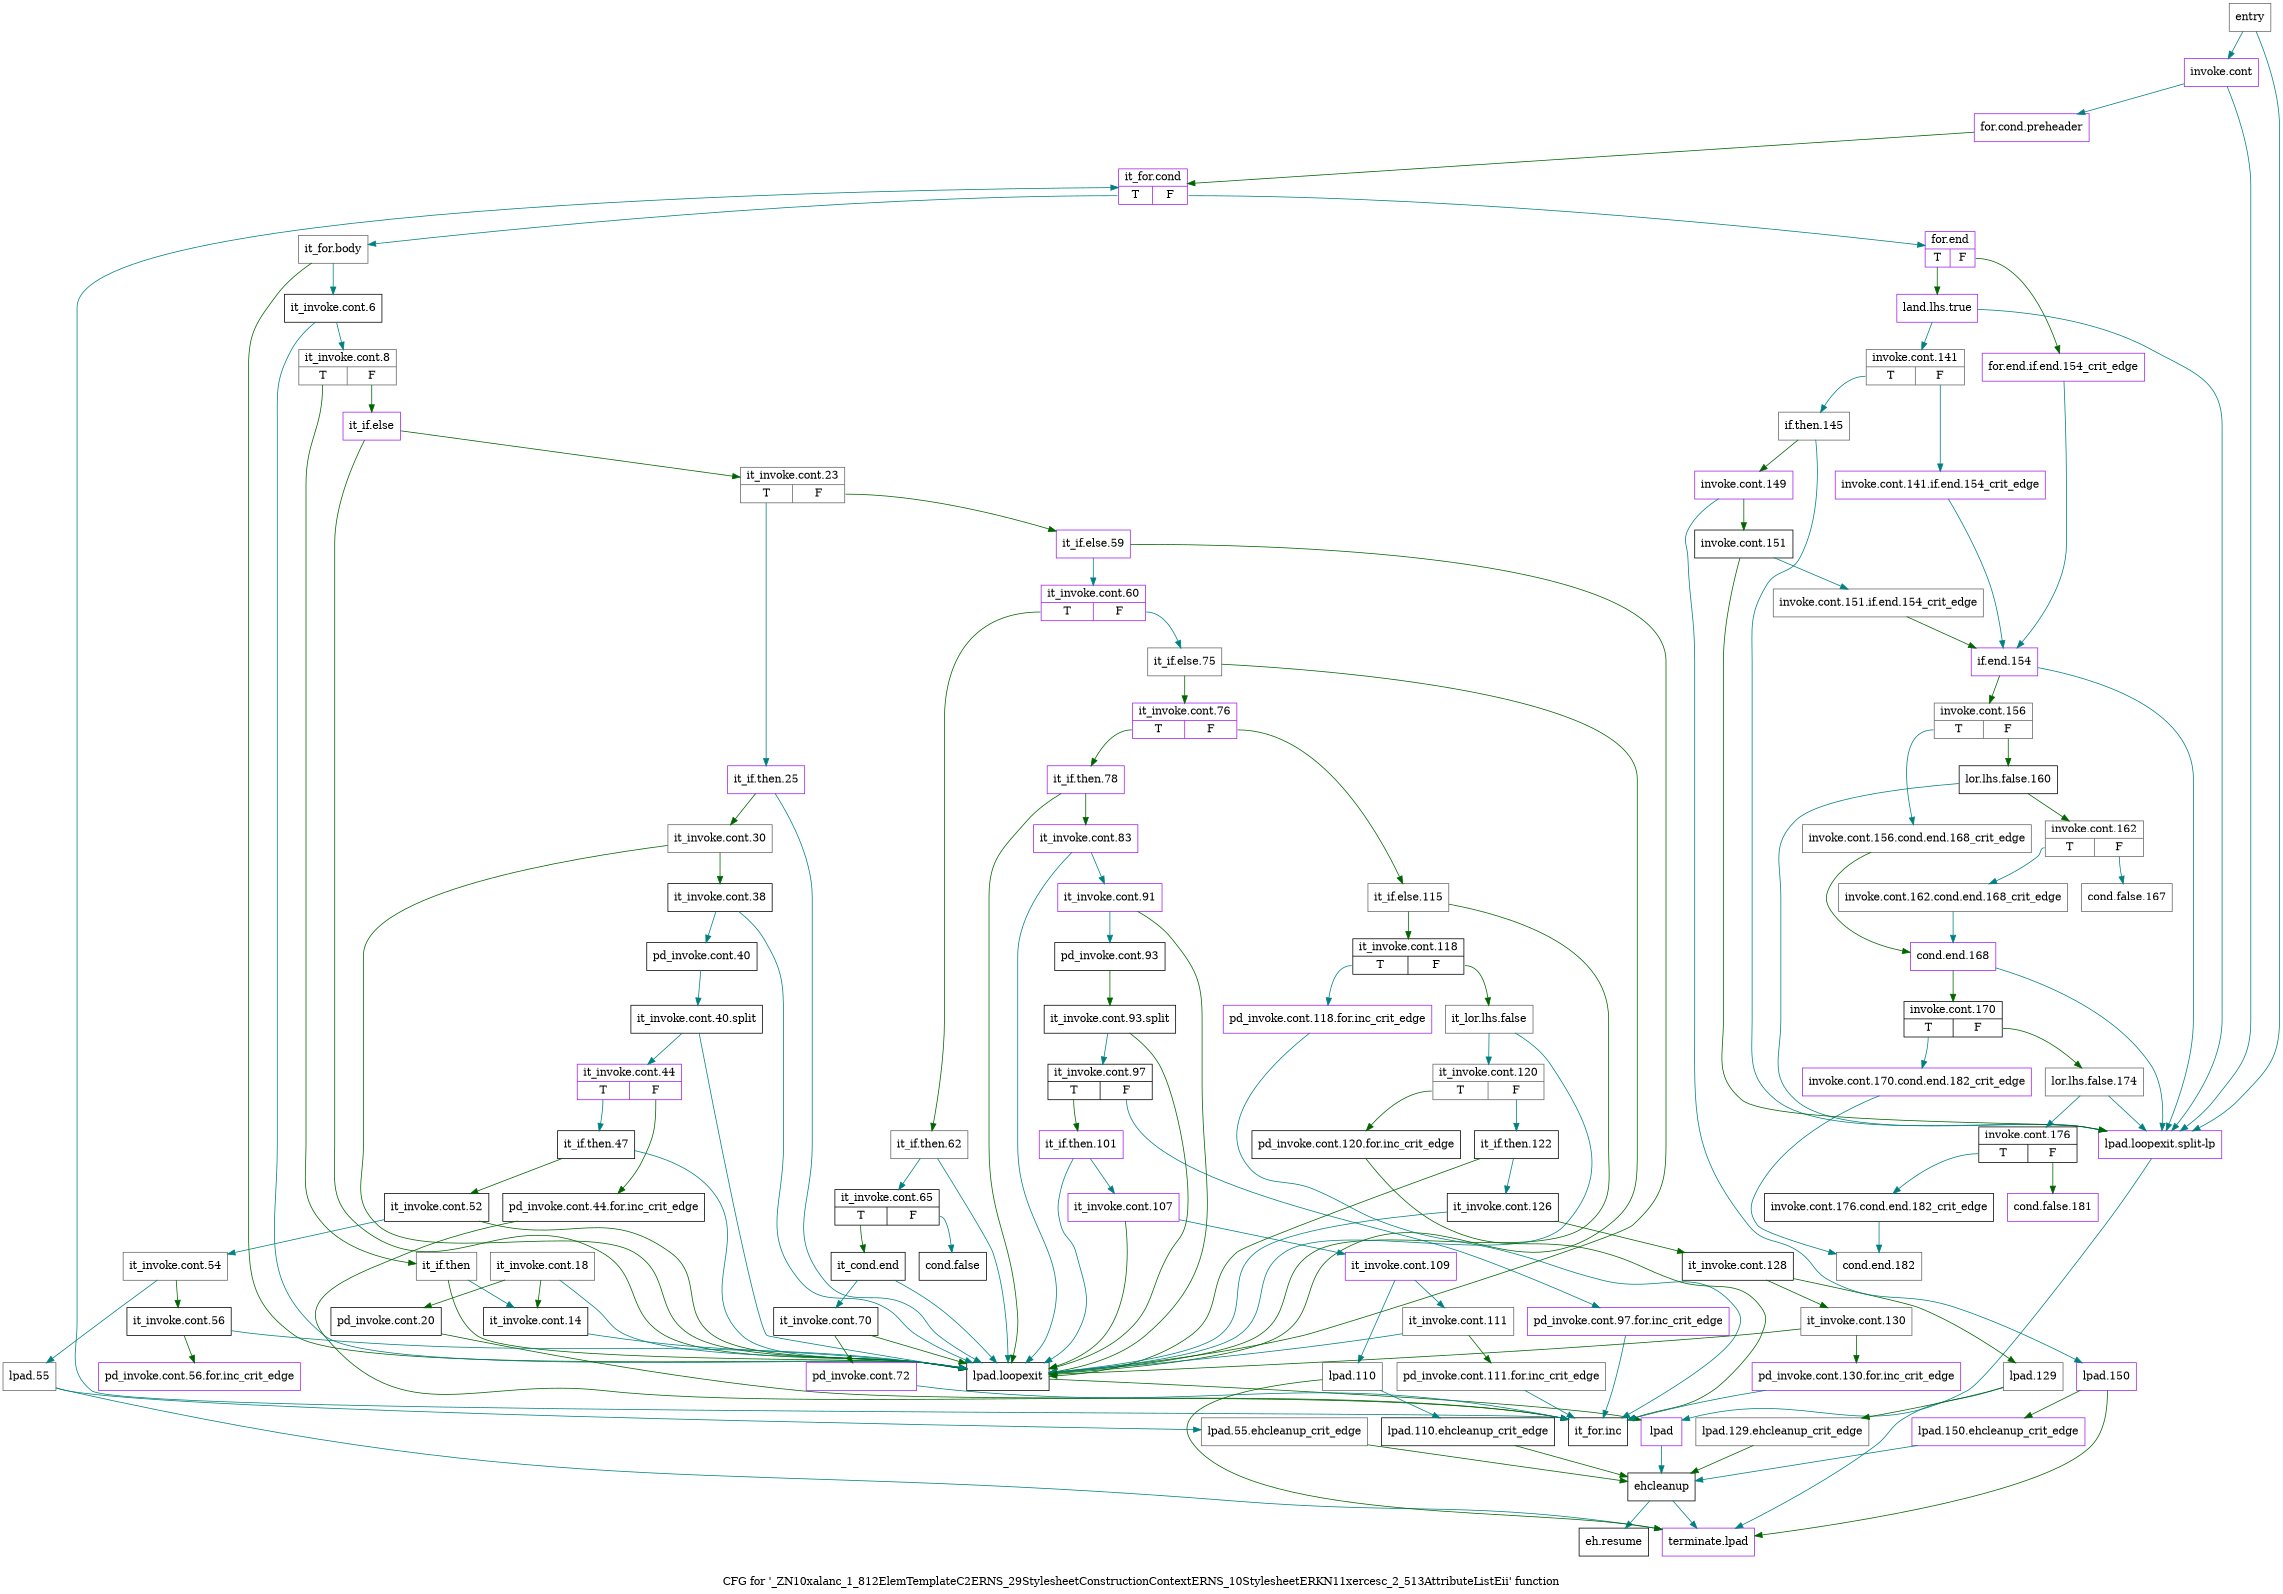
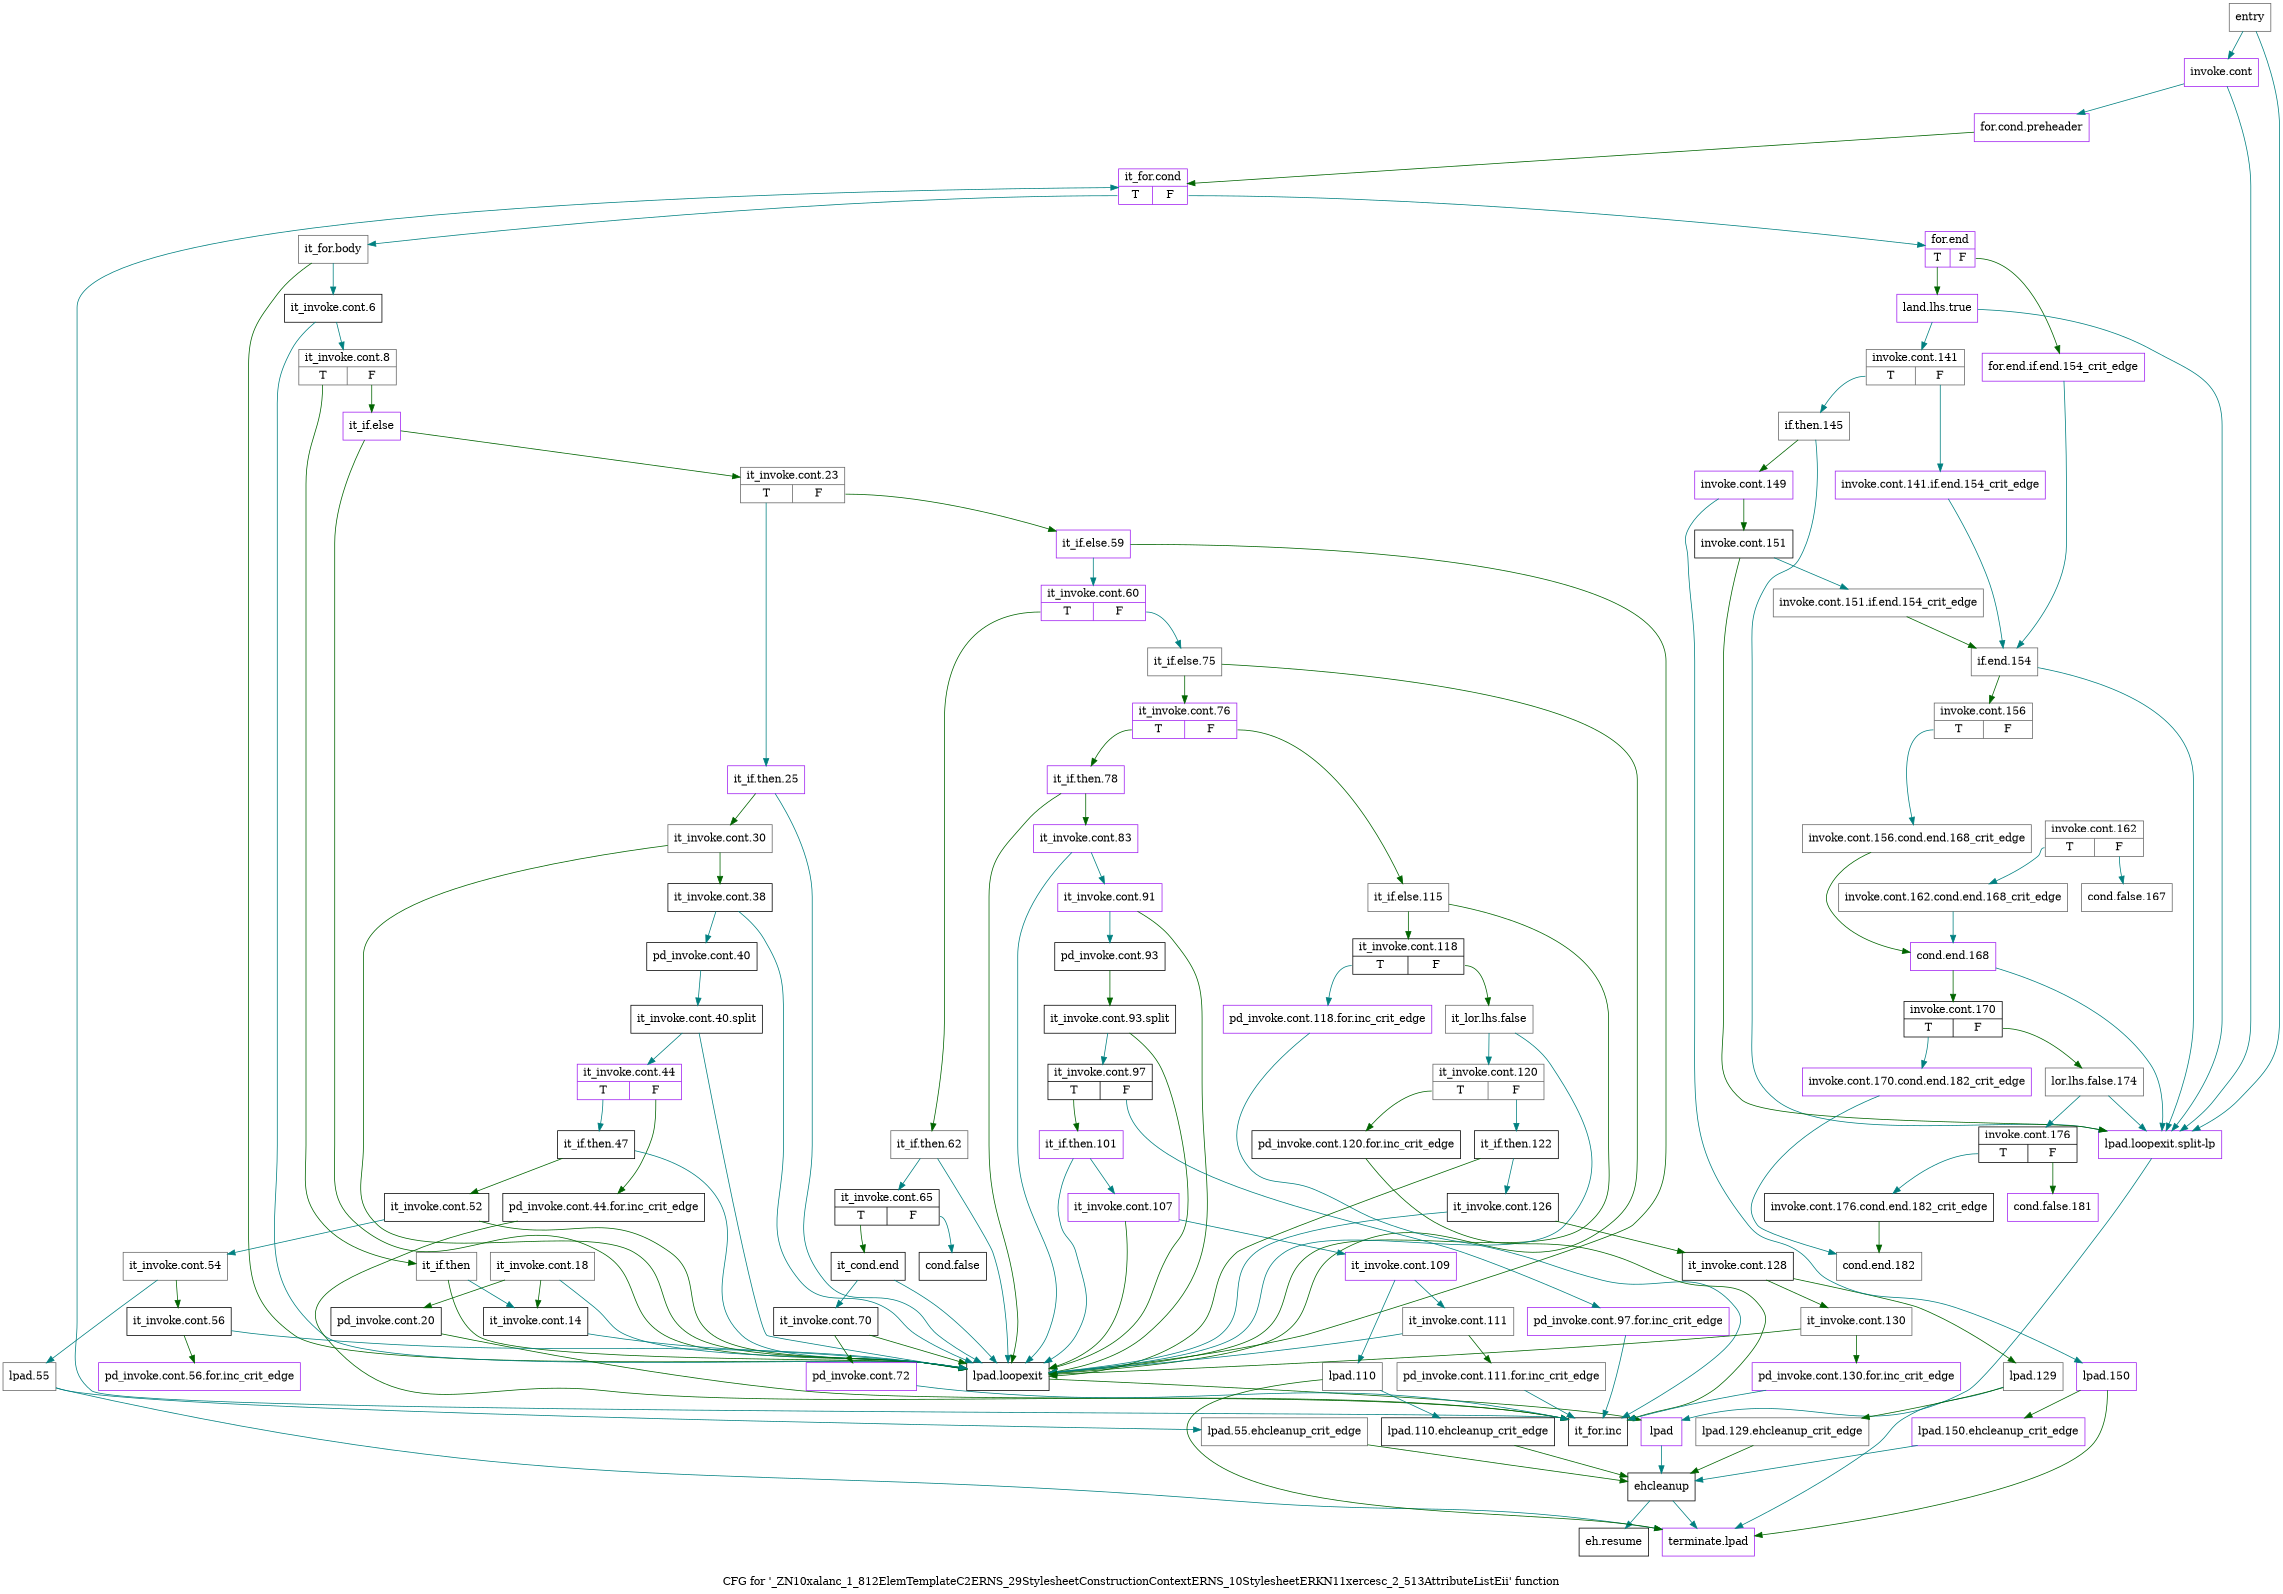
node "if.end.154": color purple -> gray40
node "lor.lhs.false.160": removed
edge "invoke.cont.176.cond.end.182_crit_edge" -> "cond.end.182": color teal -> darkgreen
